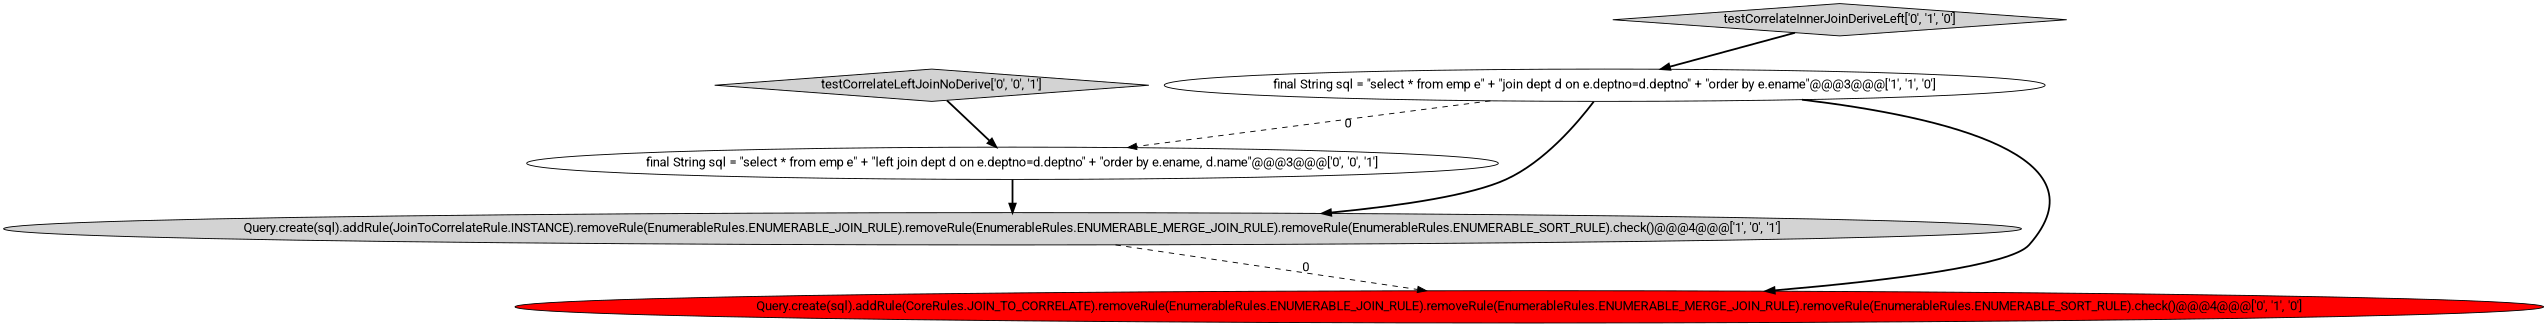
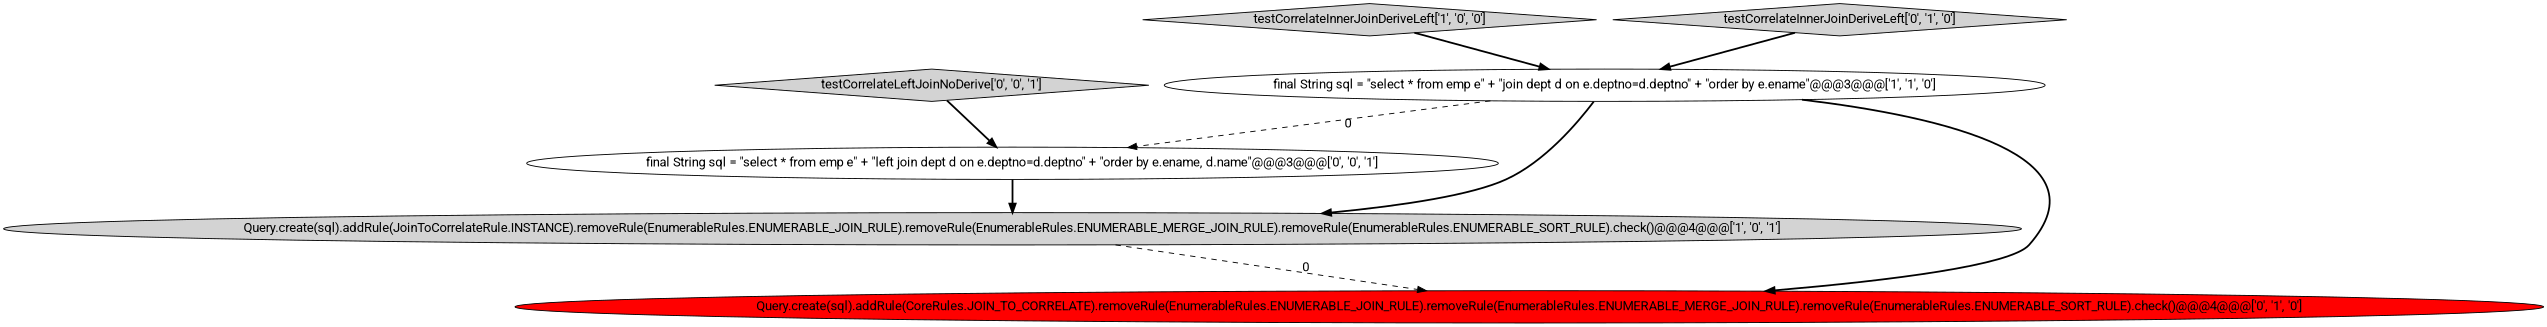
node "testCorrelateInnerJoinDeriveLeft['1', '0', '0']": added
